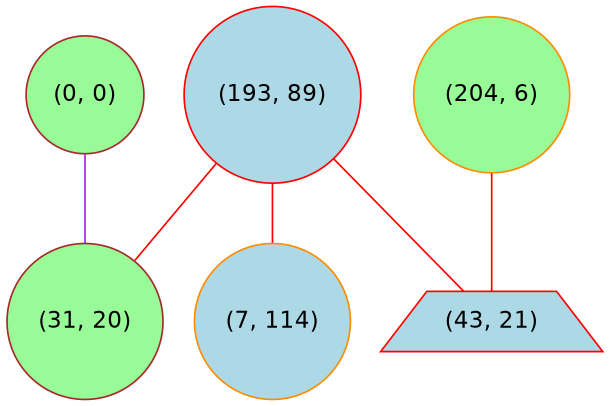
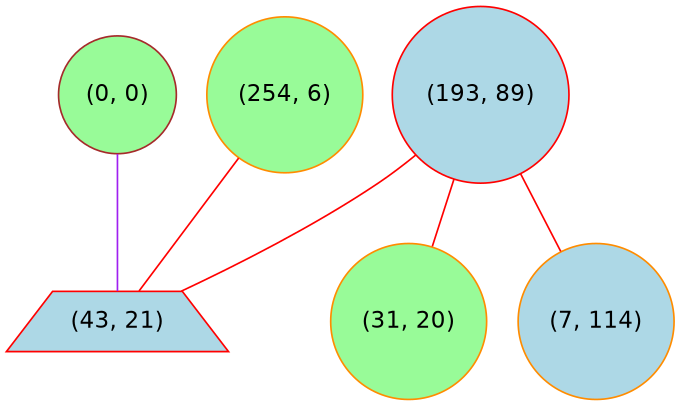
node "(204, 6)": label "(204, 6)" -> "(254, 6)"
edge "(0, 0)" -- "(31, 20)": now "(0, 0)" -- "(43, 21)"
node "(31, 20)": color brown -> darkorange
